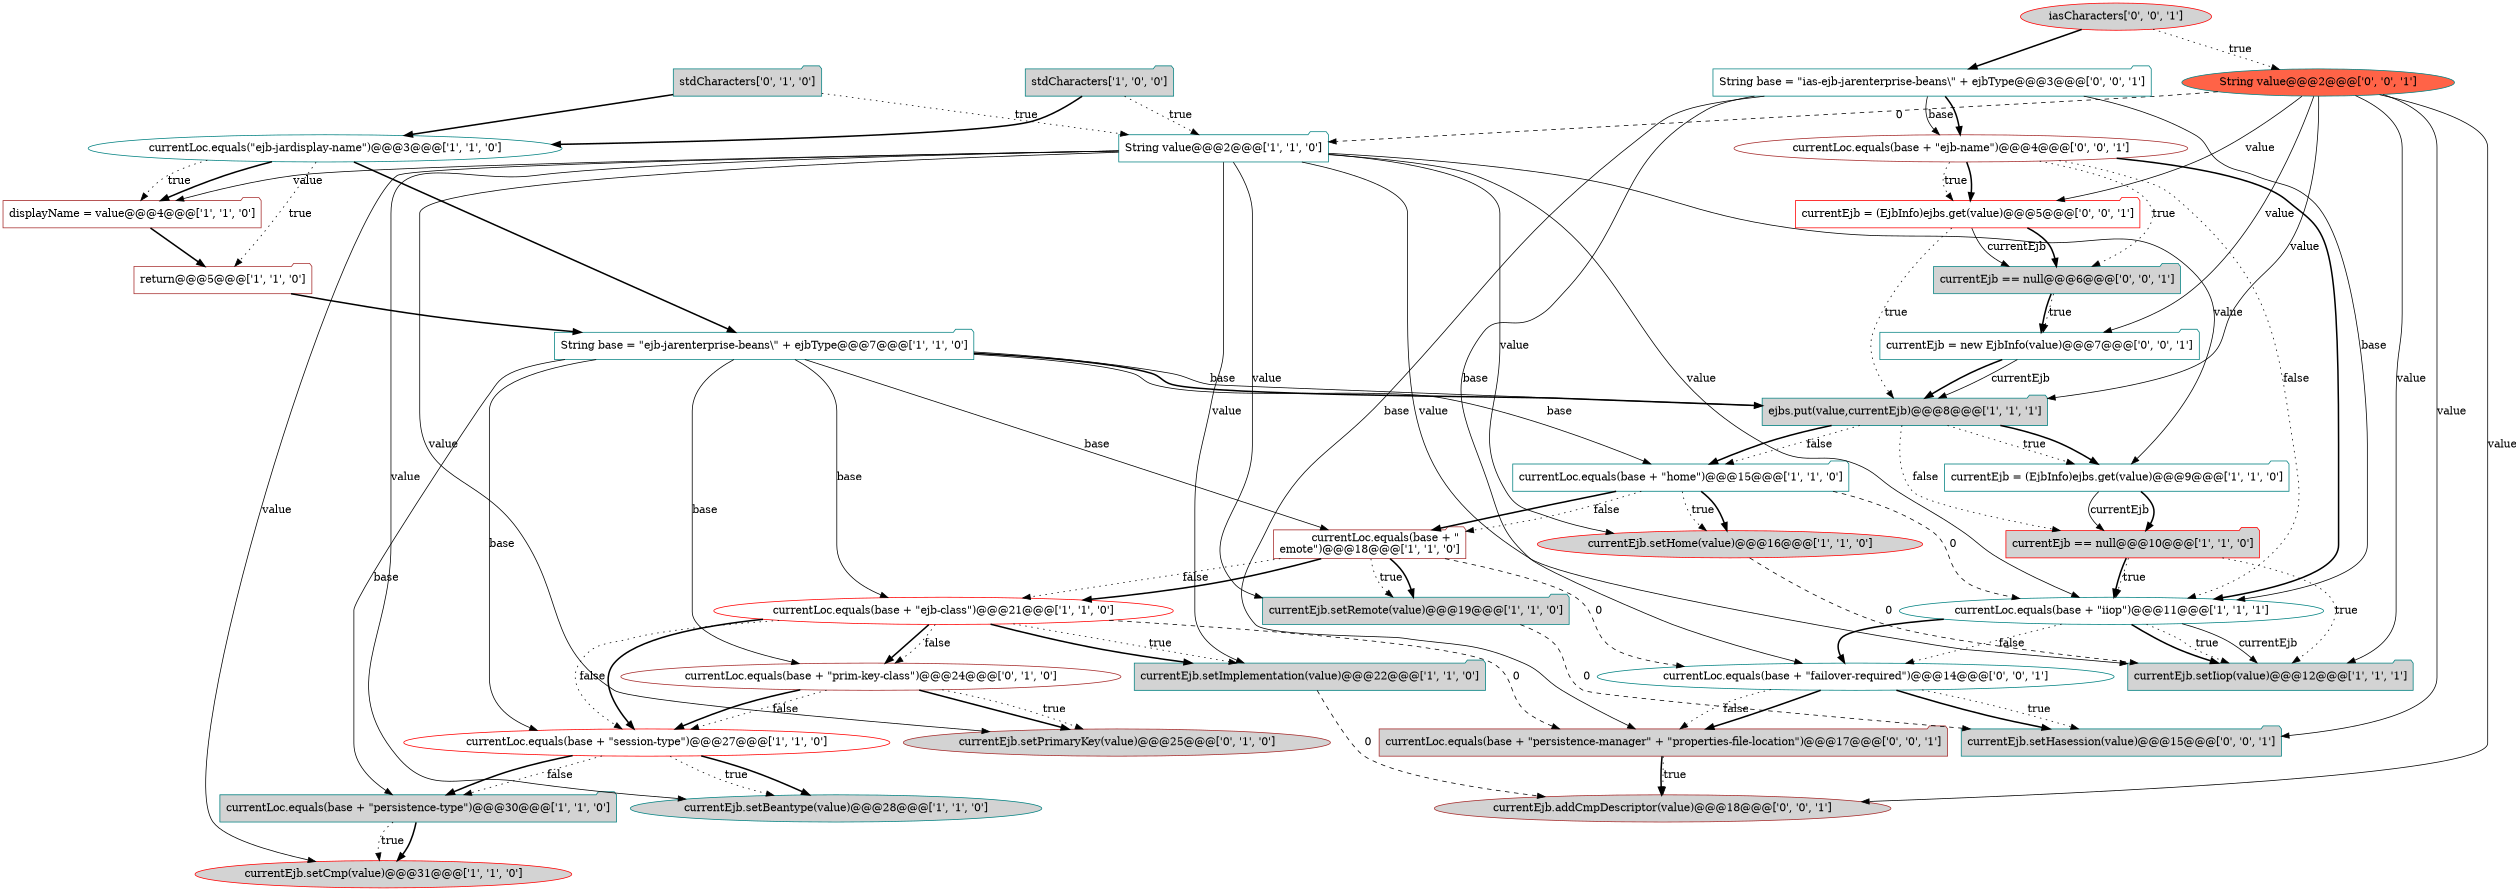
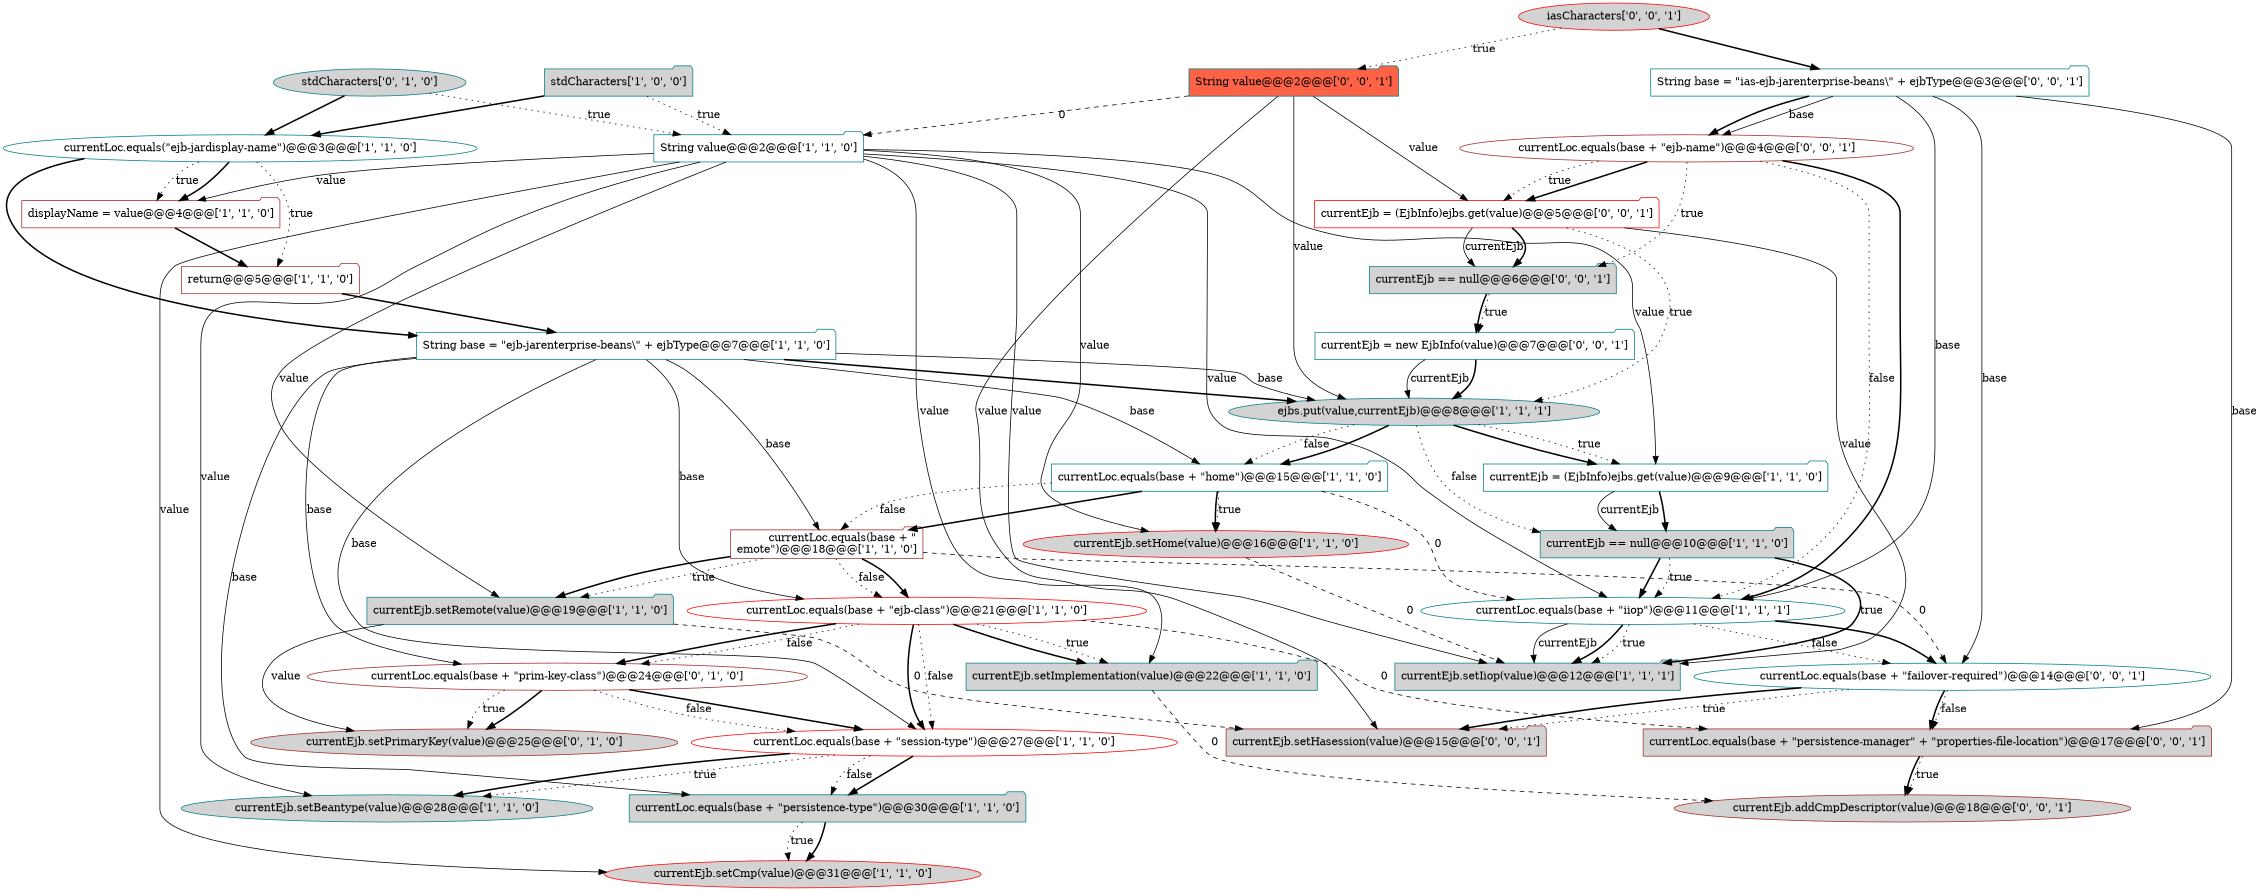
node "stdCharacters['0', '1', '0']": shape folder -> ellipse
node "String value@@@2@@@['0', '0', '1']": shape ellipse -> folder
edge "String value@@@2@@@['0', '0', '1']" -> "currentEjb = new EjbInfo(value)@@@7@@@['0', '0', '1']": removed, label "value"
edge "String value@@@2@@@['1', '1', '0']" -> "currentEjb.setPrimaryKey(value)@@@25@@@['0', '1', '0']": now "currentEjb.setRemote(value)@@@19@@@['1', '1', '0']" -> "currentEjb.setPrimaryKey(value)@@@25@@@['0', '1', '0']"
edge "String value@@@2@@@['0', '0', '1']" -> "currentEjb.setIiop(value)@@@12@@@['1', '1', '1']": now "currentEjb = (EjbInfo)ejbs.get(value)@@@5@@@['0', '0', '1']" -> "currentEjb.setIiop(value)@@@12@@@['1', '1', '1']"
node "ejbs.put(value,currentEjb)@@@8@@@['1', '1', '1']": shape folder -> ellipse
node "currentEjb == null@@@10@@@['1', '1', '0']": color red -> teal
edge "currentEjb == null@@@10@@@['1', '1', '0']" -> "currentEjb.setIiop(value)@@@12@@@['1', '1', '1']": style dotted -> bold
edge "String value@@@2@@@['0', '0', '1']" -> "currentEjb.addCmpDescriptor(value)@@@18@@@['0', '0', '1']": removed, label "value"
node "currentEjb.setHasession(value)@@@15@@@['0', '0', '1']": color teal -> brown
